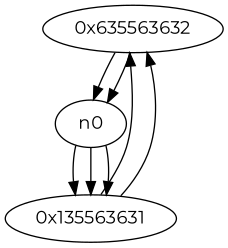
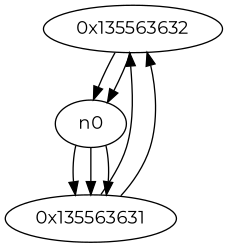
node "0x635563632": label "0x635563632" -> "0x135563632"
